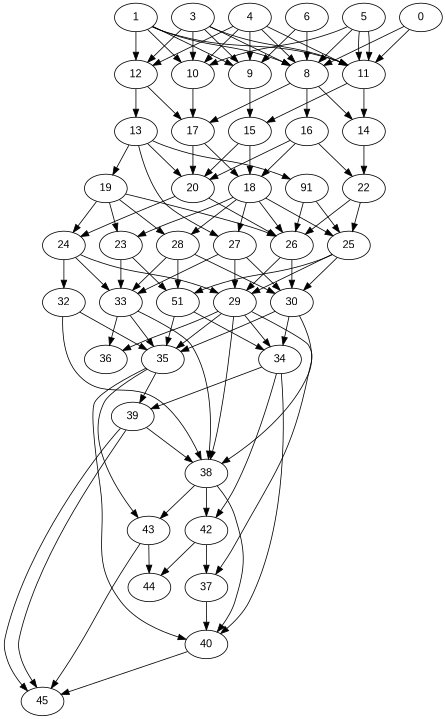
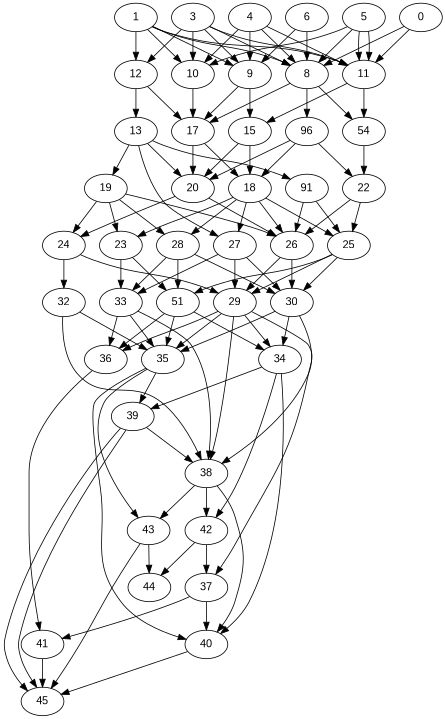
edge "4" -> "12": removed
edge "9" -> "17": added
node "16": label "16" -> "96"
node "14": label "14" -> "54"
edge "24" -> "33": removed
edge "51" -> "36": added
node "41": added
